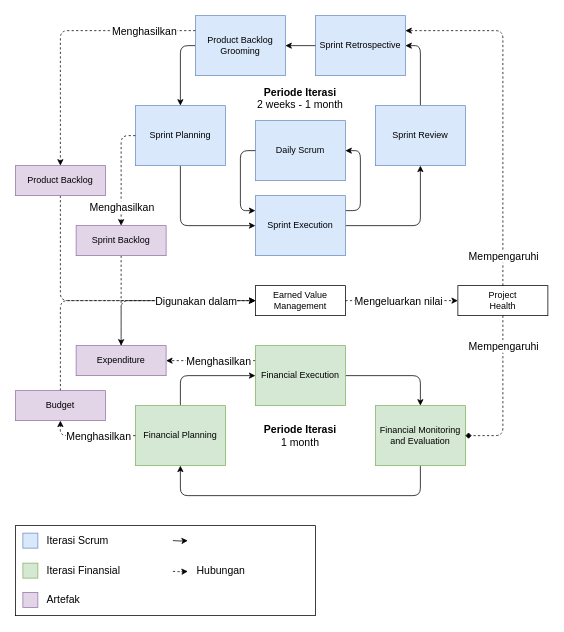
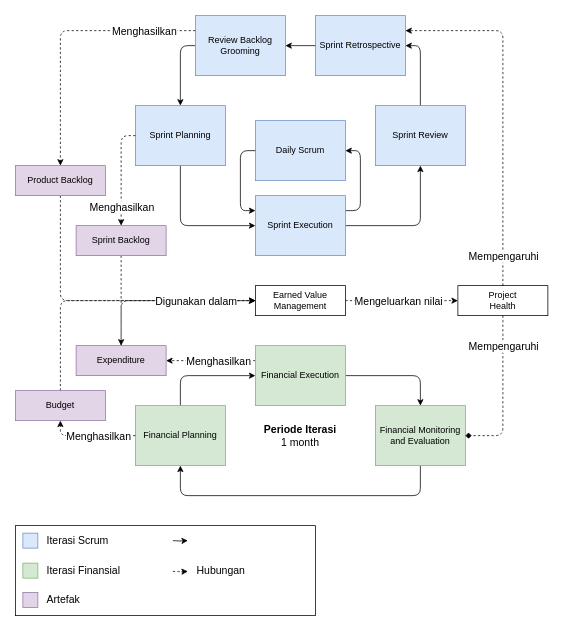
node "Product Backlog Grooming": label "Product Backlog Grooming" -> "Review Backlog Grooming"
node "Periode Iterasi 2 weeks - 1 month": removed
